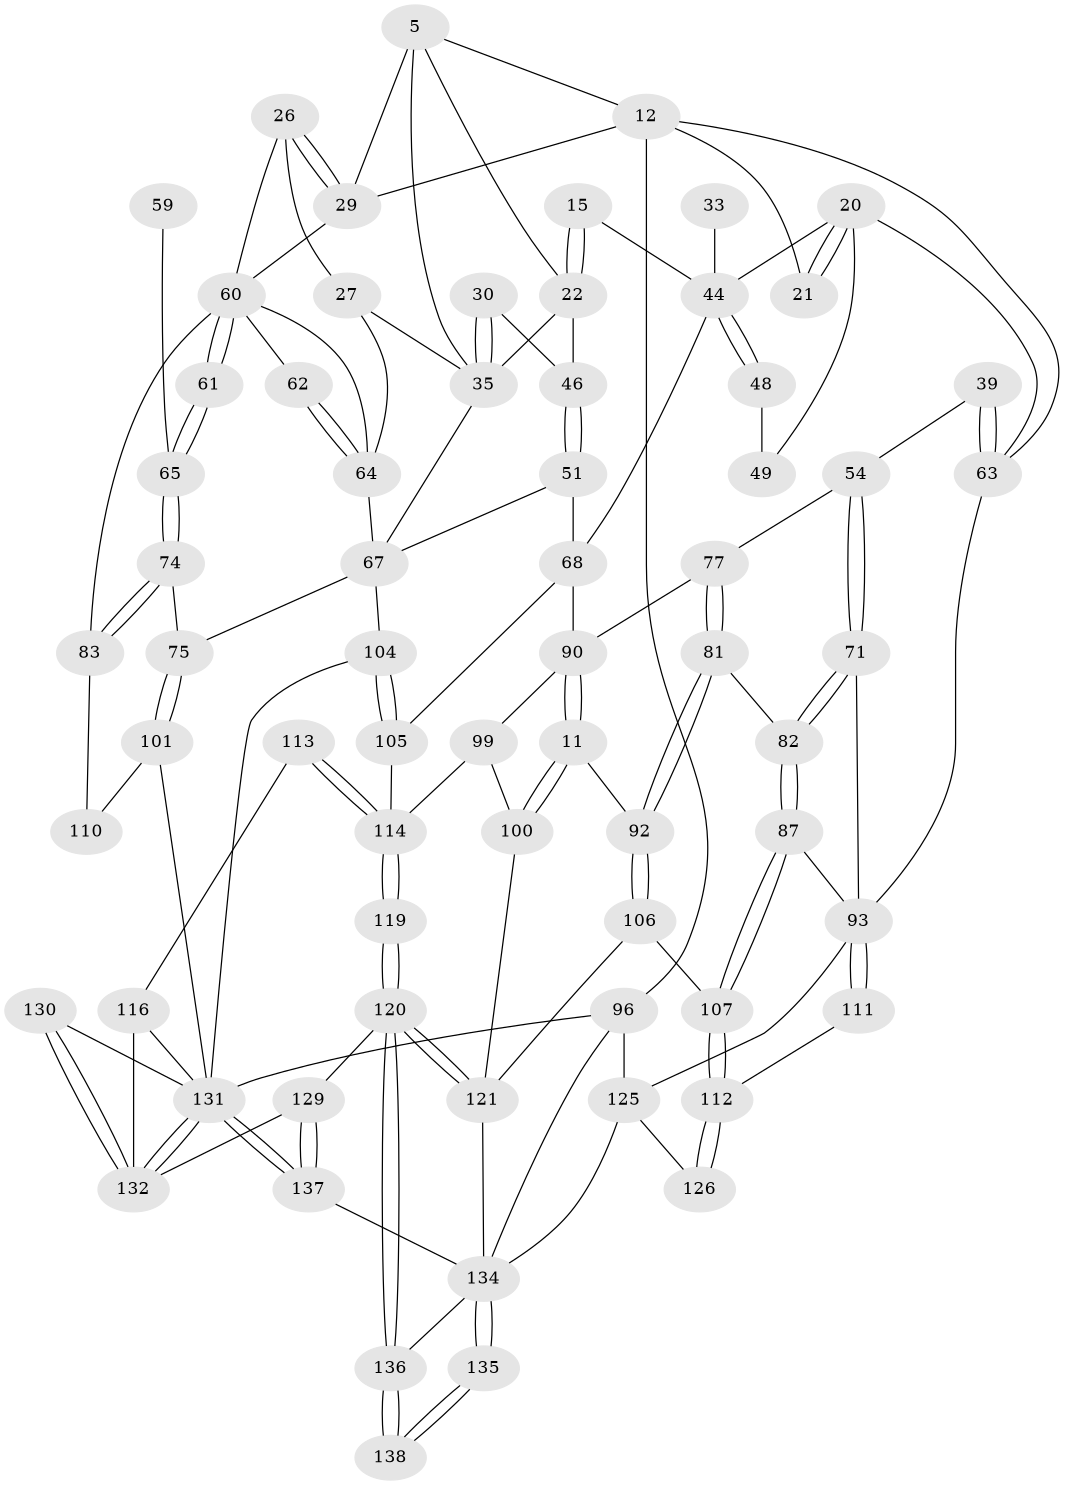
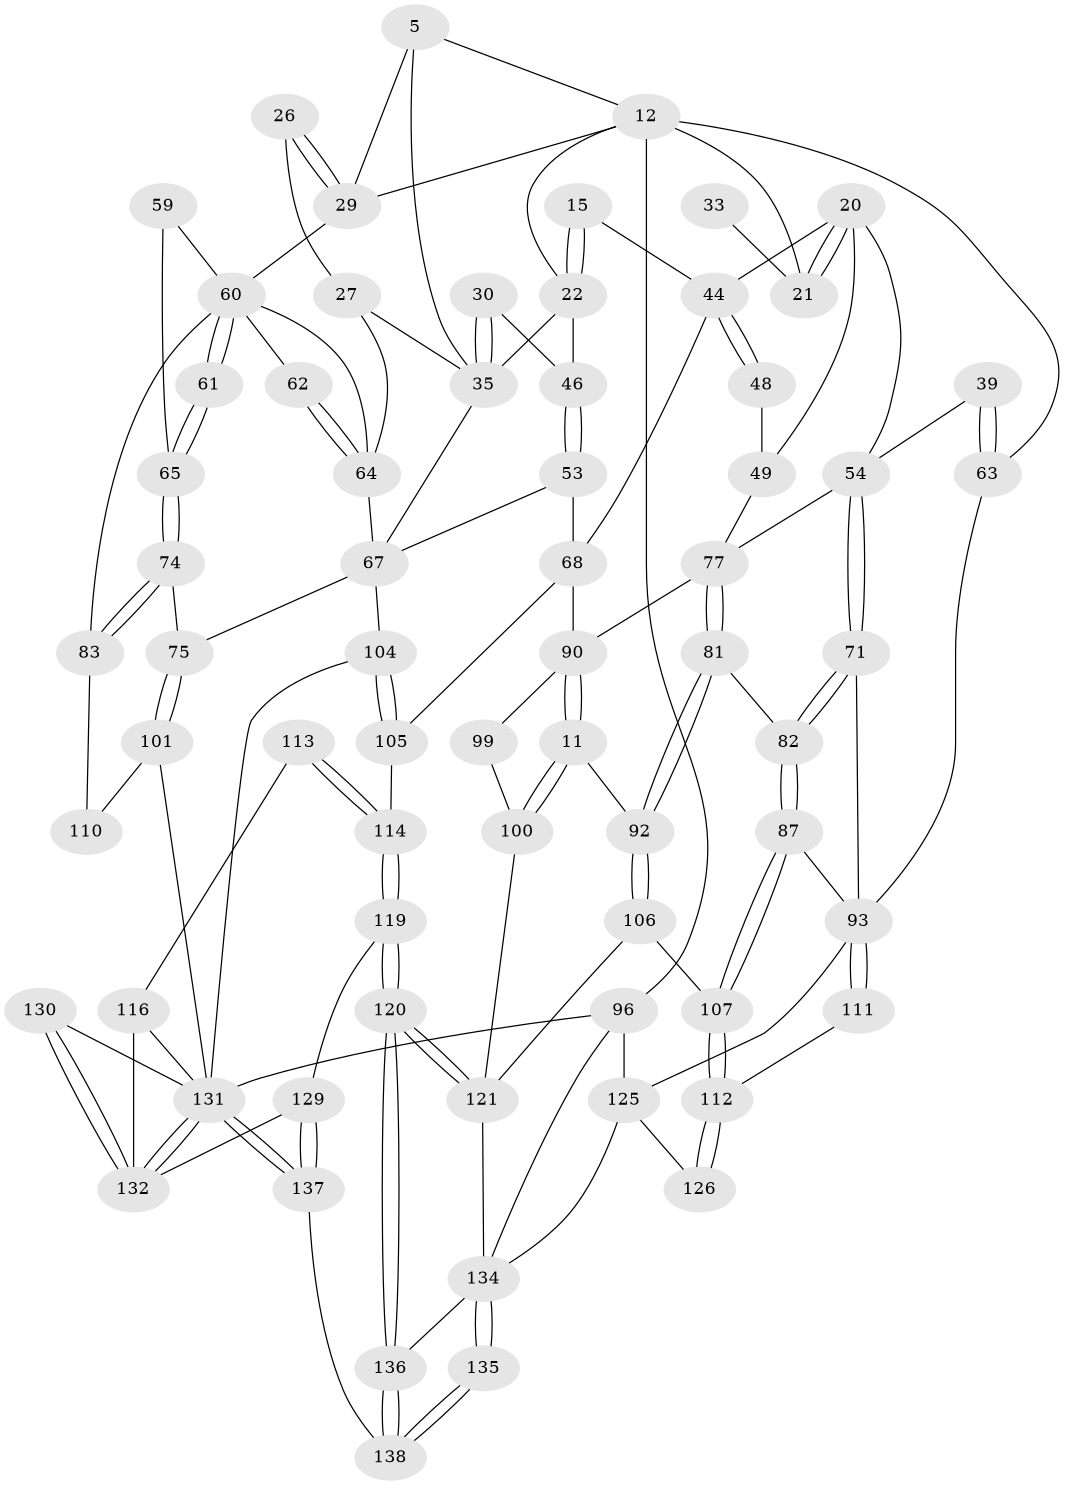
edge "5" -- "22": now "12" -- "22"
edge "26" -- "60": now "59" -- "60"
edge "33" -- "44": now "33" -- "21"
edge "20" -- "63": now "20" -- "54"
node "51": label "51" -> "53"
edge "49" -- "77": added
edge "99" -- "114": removed
edge "120" -- "129": now "119" -- "129"
edge "137" -- "134": now "137" -- "138"
